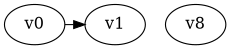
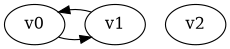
edge "v1" -> "v0": added
node "v8": label "v8" -> "v2"
